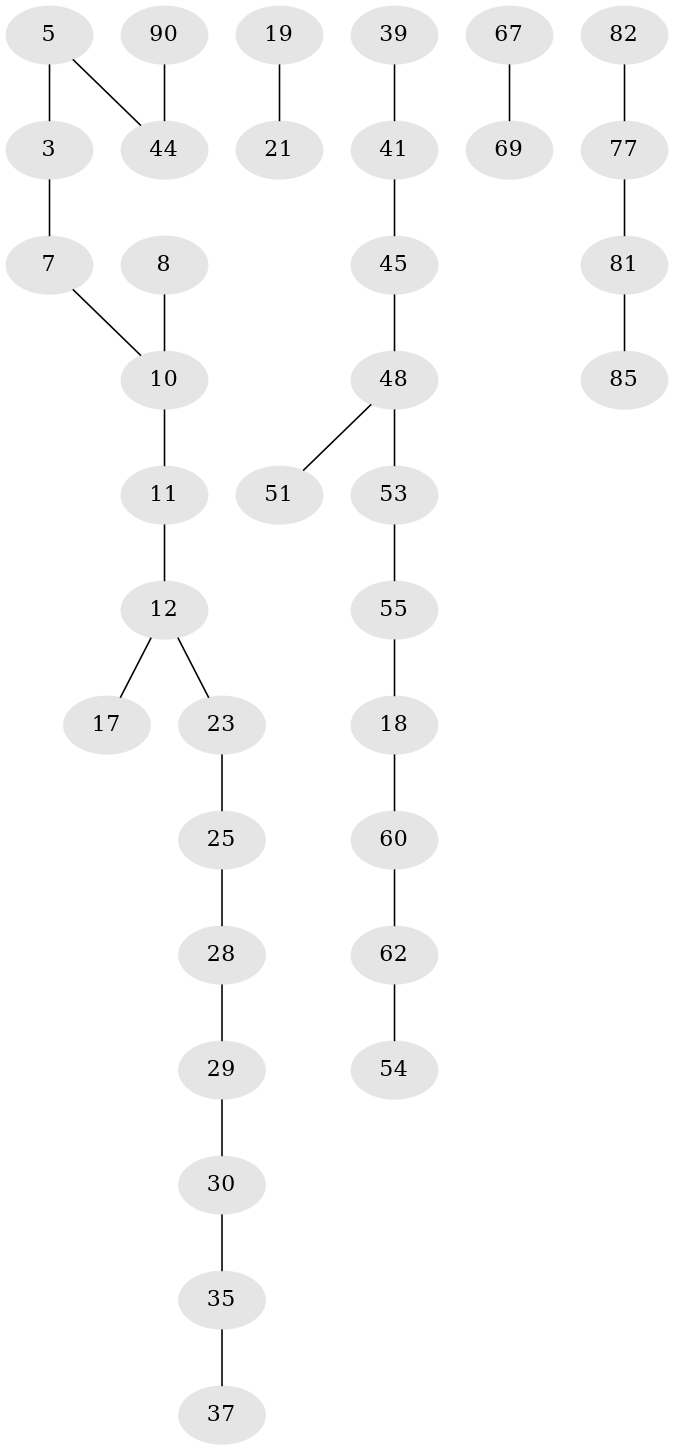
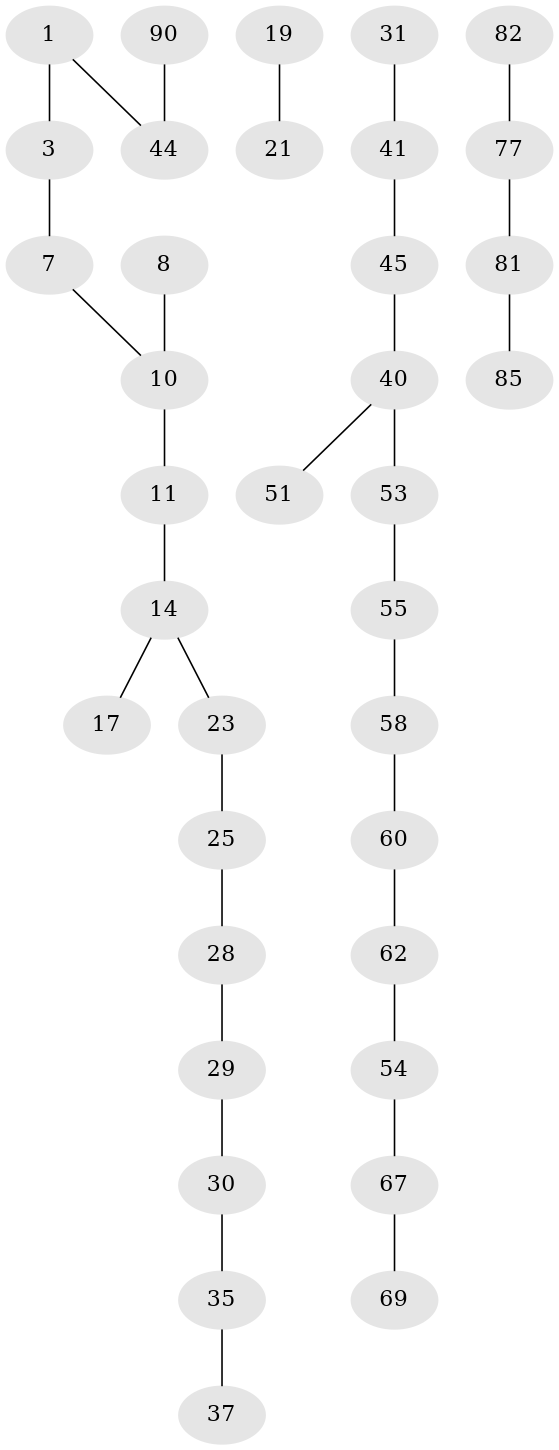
node "5": label "5" -> "1"
node "39": label "39" -> "31"
node "48": label "48" -> "40"
node "12": label "12" -> "14"
node "18": label "18" -> "58"
edge "54" -- "67": added
